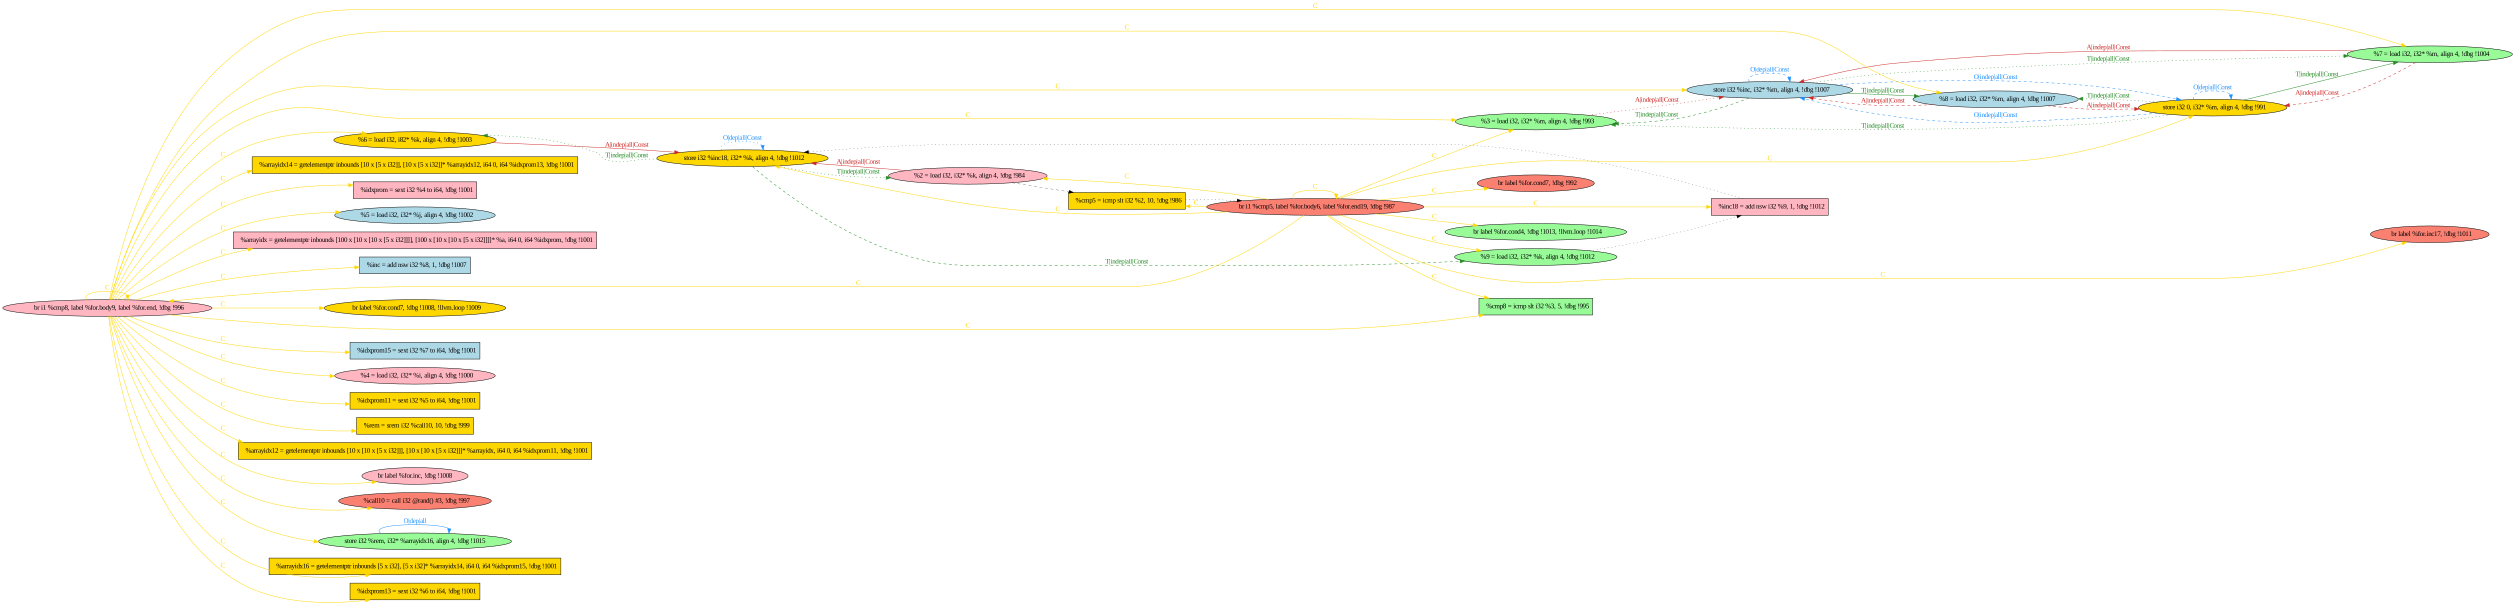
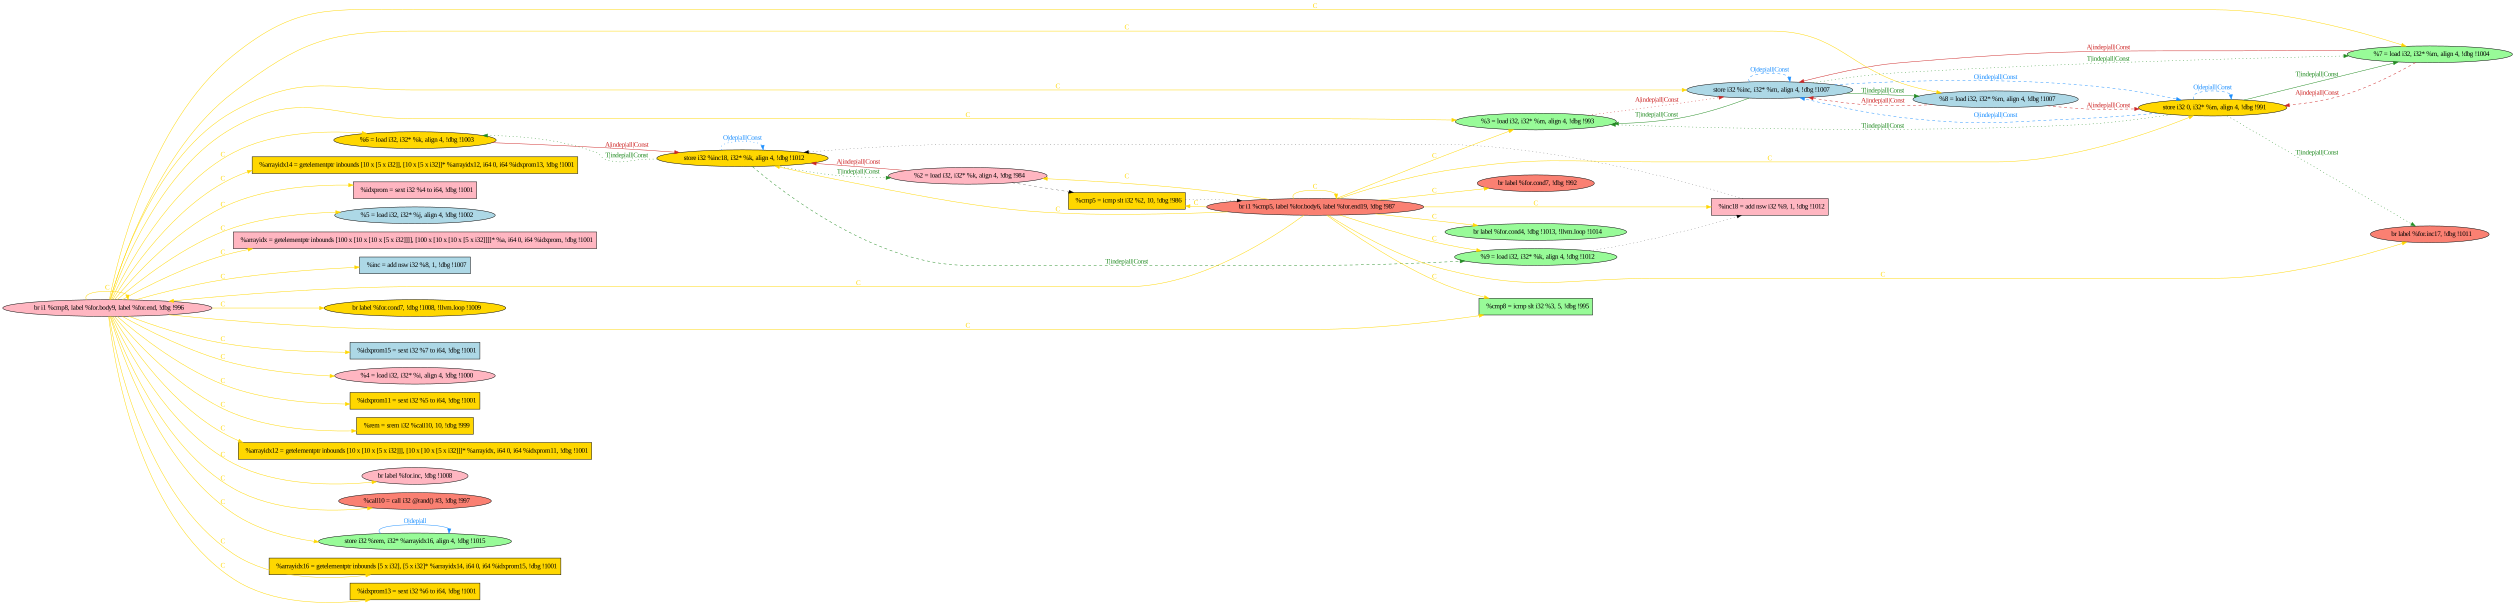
edge "store i32 0, i32* %m, align 4, !dbg !991" -> "%8 = load i32, i32* %m, align 4, !dbg !1007": now "store i32 0, i32* %m, align 4, !dbg !991" -> "br label %for.inc17, !dbg !1011"
edge "store i32 %inc, i32* %m, align 4, !dbg !1007" -> "%3 = load i32, i32* %m, align 4, !dbg !993": style dashed -> solid
node "%6 = load i32, i82* %k, align 4, !dbg !1003": label "%6 = load i32, i82* %k, align 4, !dbg !1003" -> "%6 = load i32, i32* %k, align 4, !dbg !1003"
